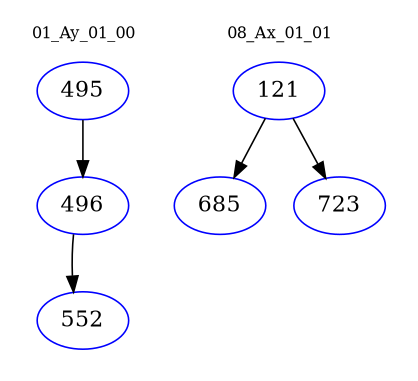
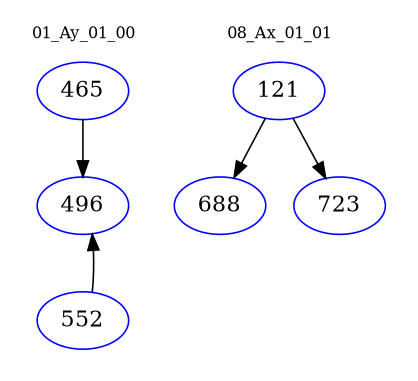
node "495": label "495" -> "465"
node "685": label "685" -> "688"
edge "496" -> "552": reversed
